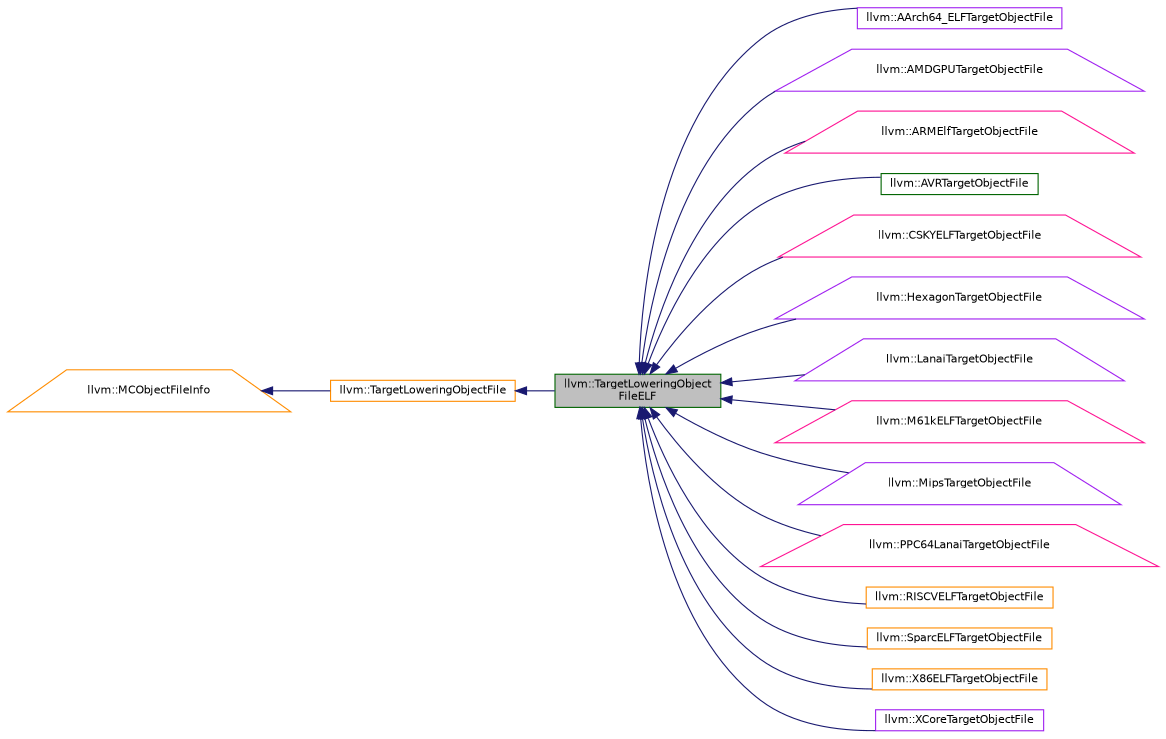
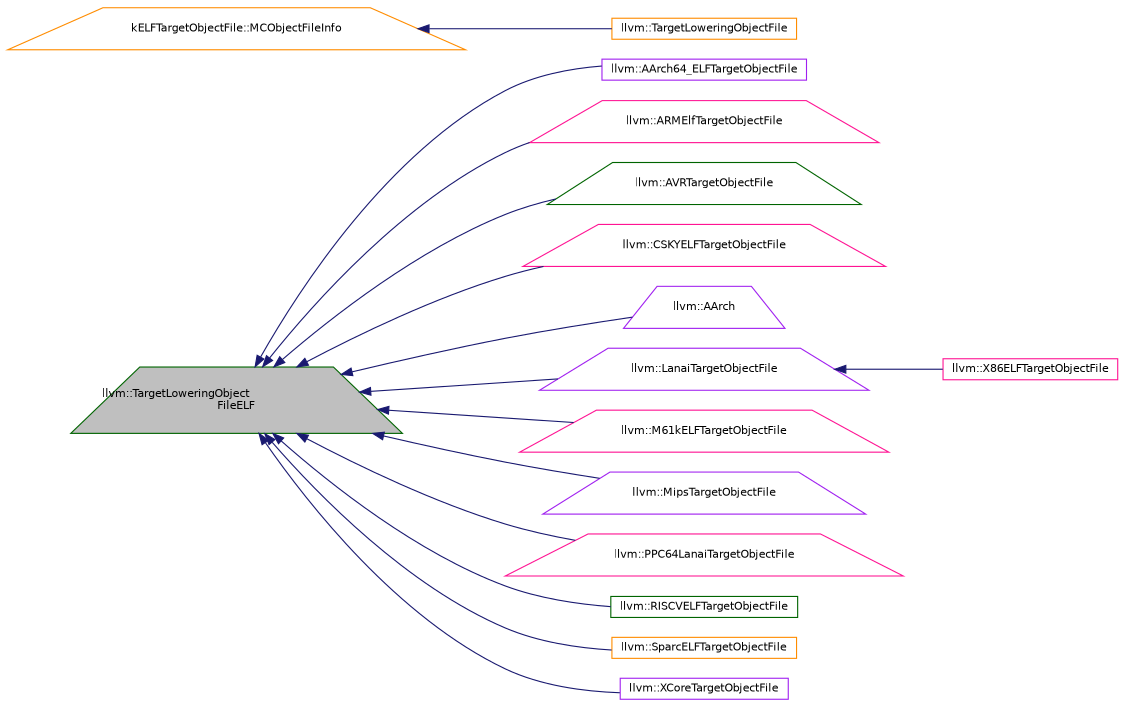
node "llvm::AMDGPUTargetObjectFile": removed
node "llvm::AVRTargetObjectFile": shape box -> trapezium
node "llvm::HexagonTargetObjectFile": label "llvm::HexagonTargetObjectFile" -> "llvm::AArch"
node "llvm::MCObjectFileInfo": label "llvm::MCObjectFileInfo" -> "kELFTargetObjectFile::MCObjectFileInfo"
edge "llvm::TargetLoweringObject FileELF" -> "llvm::TargetLoweringObjectFile": removed
node "llvm::TargetLoweringObject FileELF": shape box -> trapezium
node "llvm::RISCVELFTargetObjectFile": color darkorange -> darkgreen
edge "llvm::X86ELFTargetObjectFile" -> "llvm::TargetLoweringObject FileELF": now "llvm::X86ELFTargetObjectFile" -> "llvm::LanaiTargetObjectFile"
node "llvm::X86ELFTargetObjectFile": color darkorange -> deeppink
